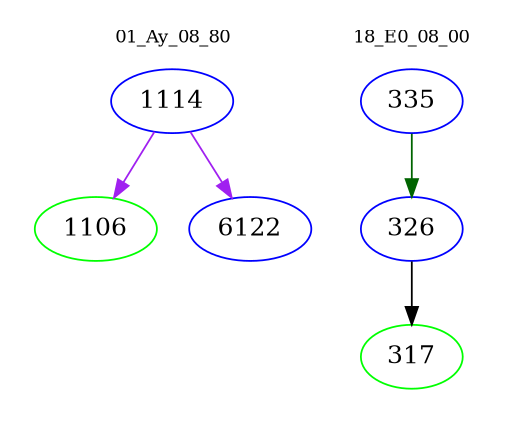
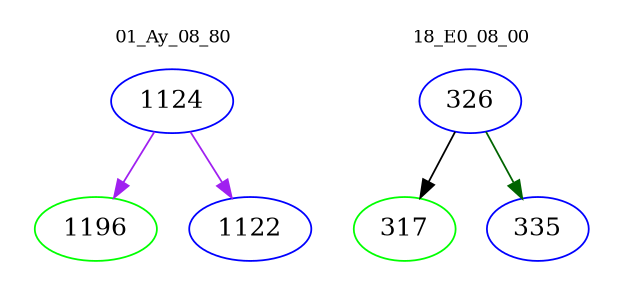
node "1114": label "1114" -> "1124"
edge "335" -> "326": reversed
node "1106": label "1106" -> "1196"
node "6122": label "6122" -> "1122"
